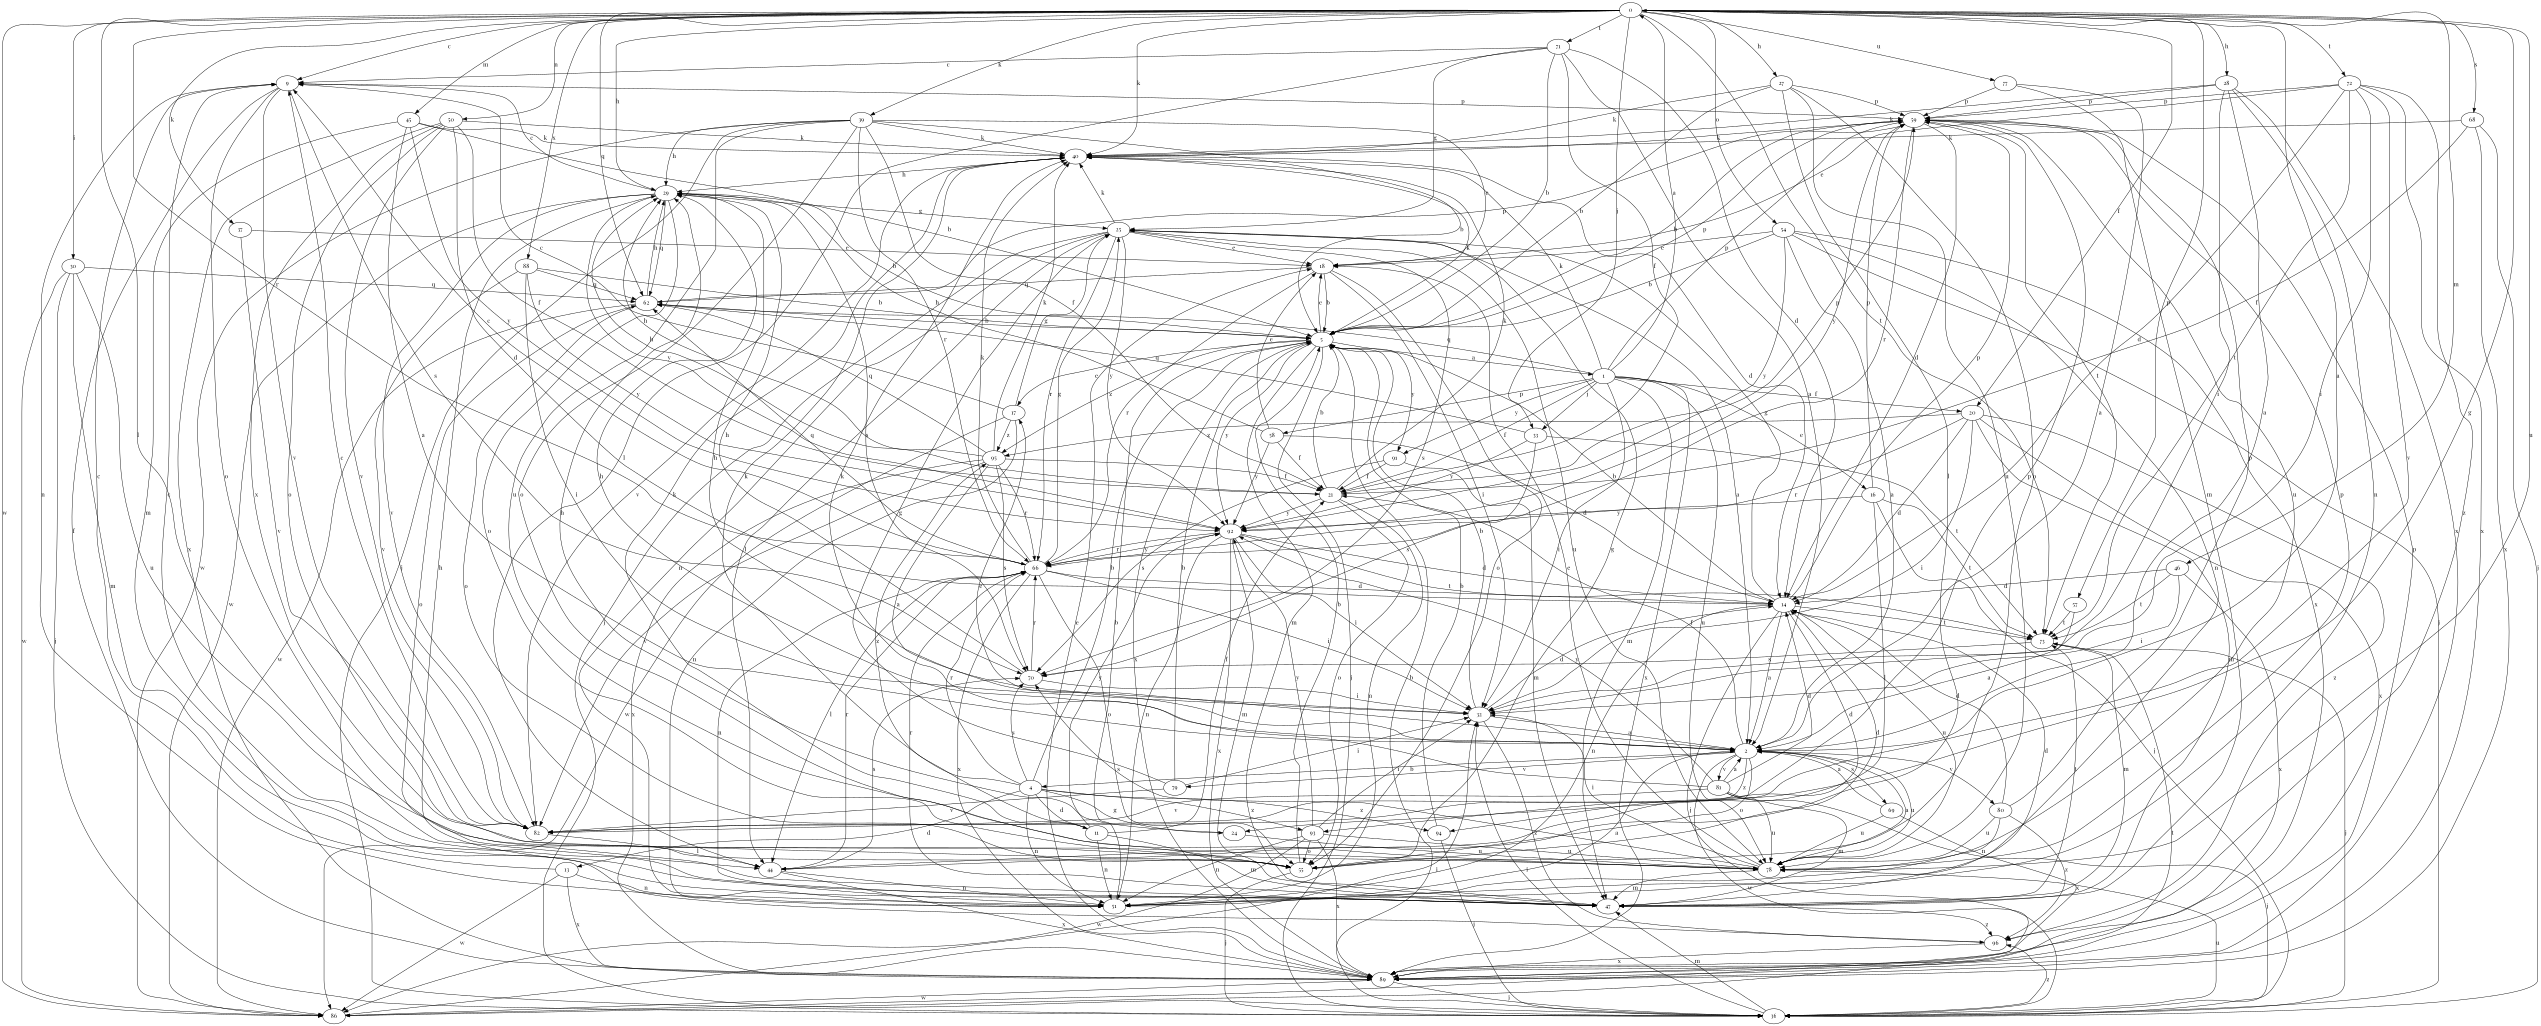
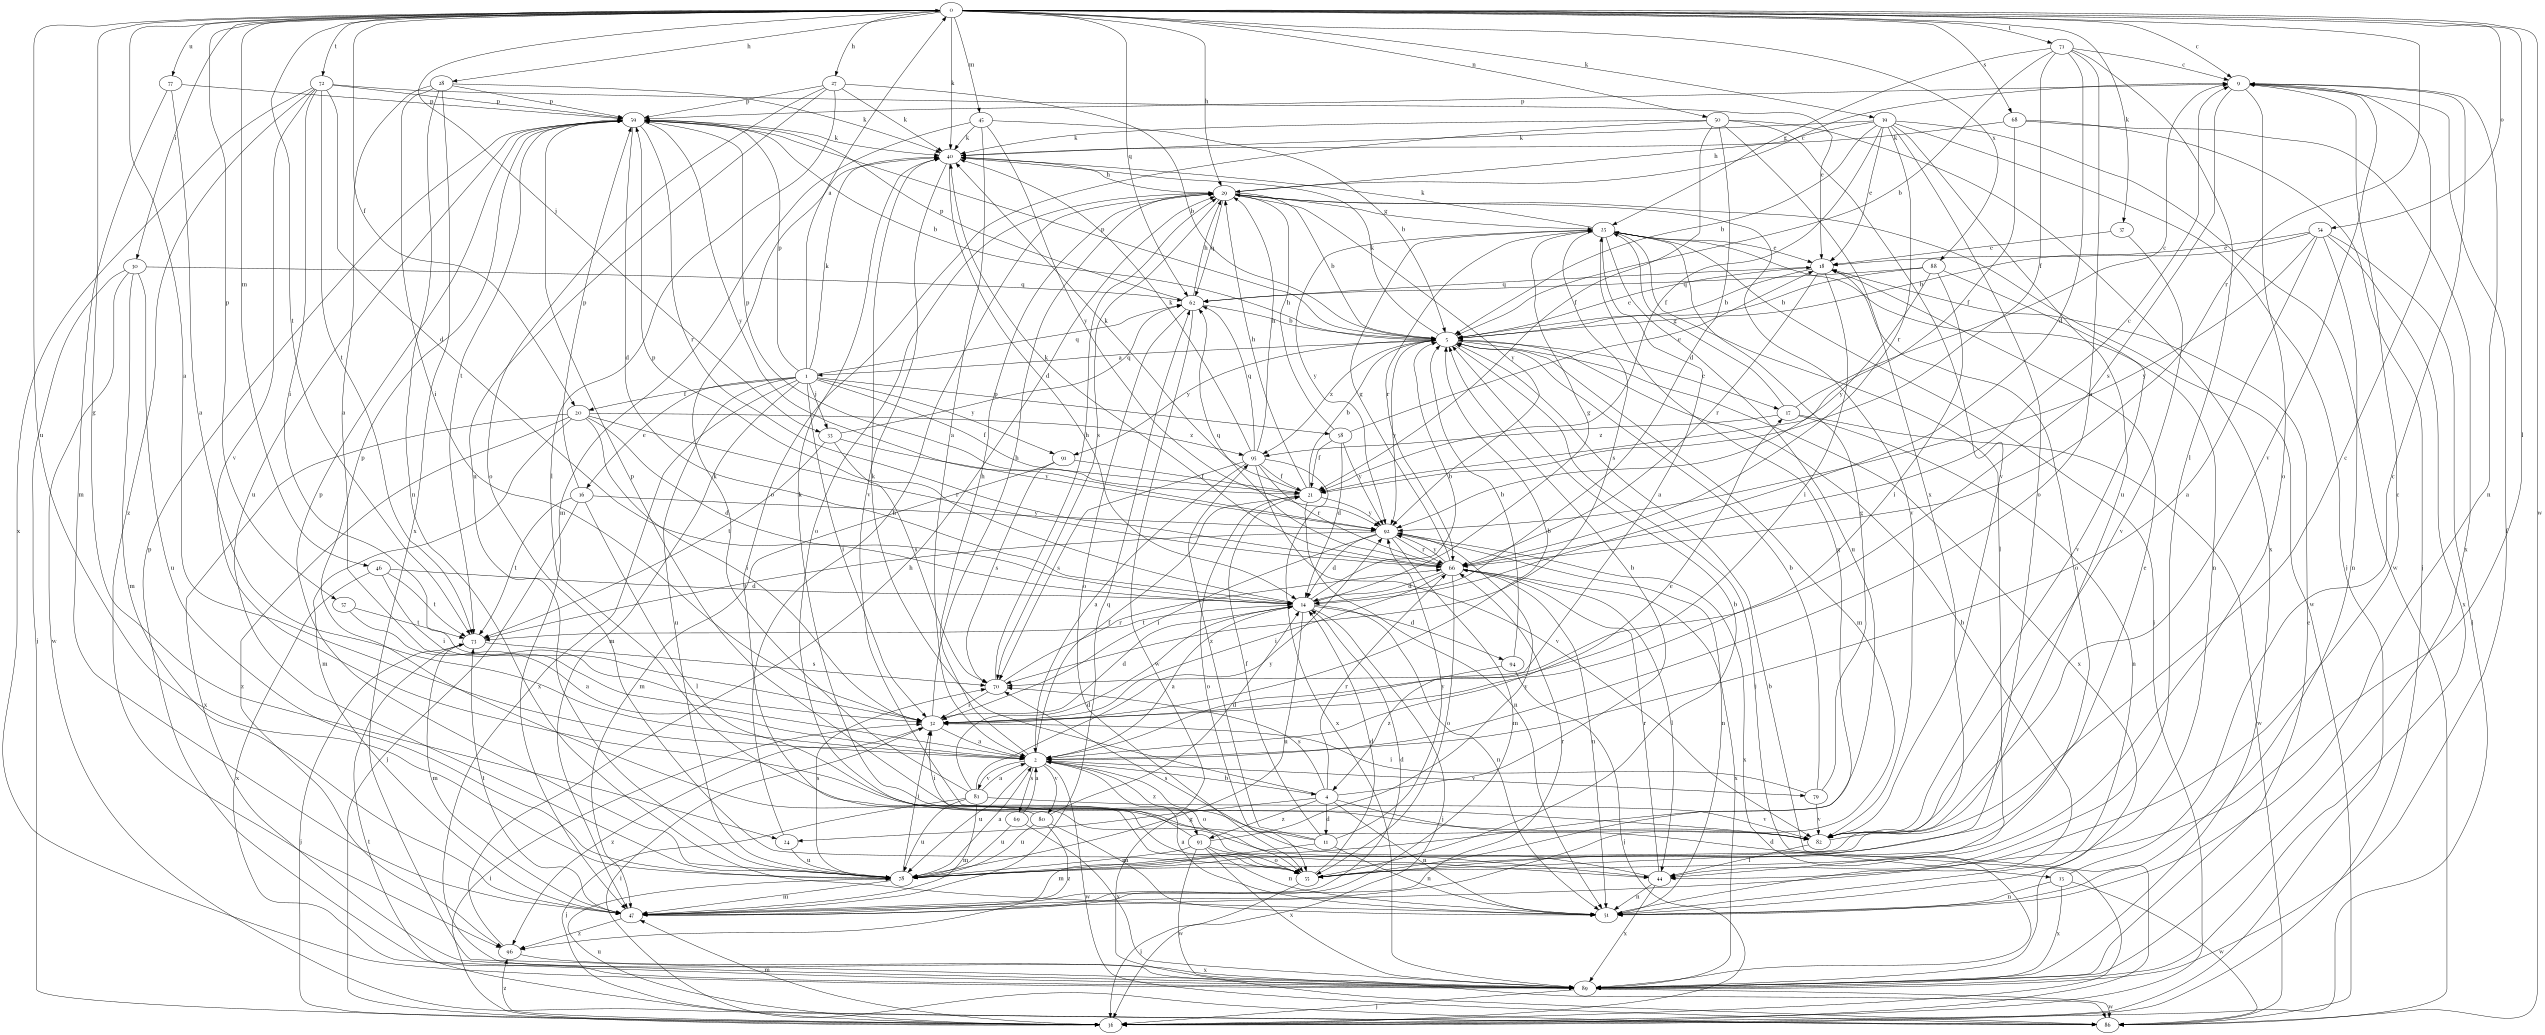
edge "47" -> "62": label "o" -> "q"
edge "4" -> "94": reversed
